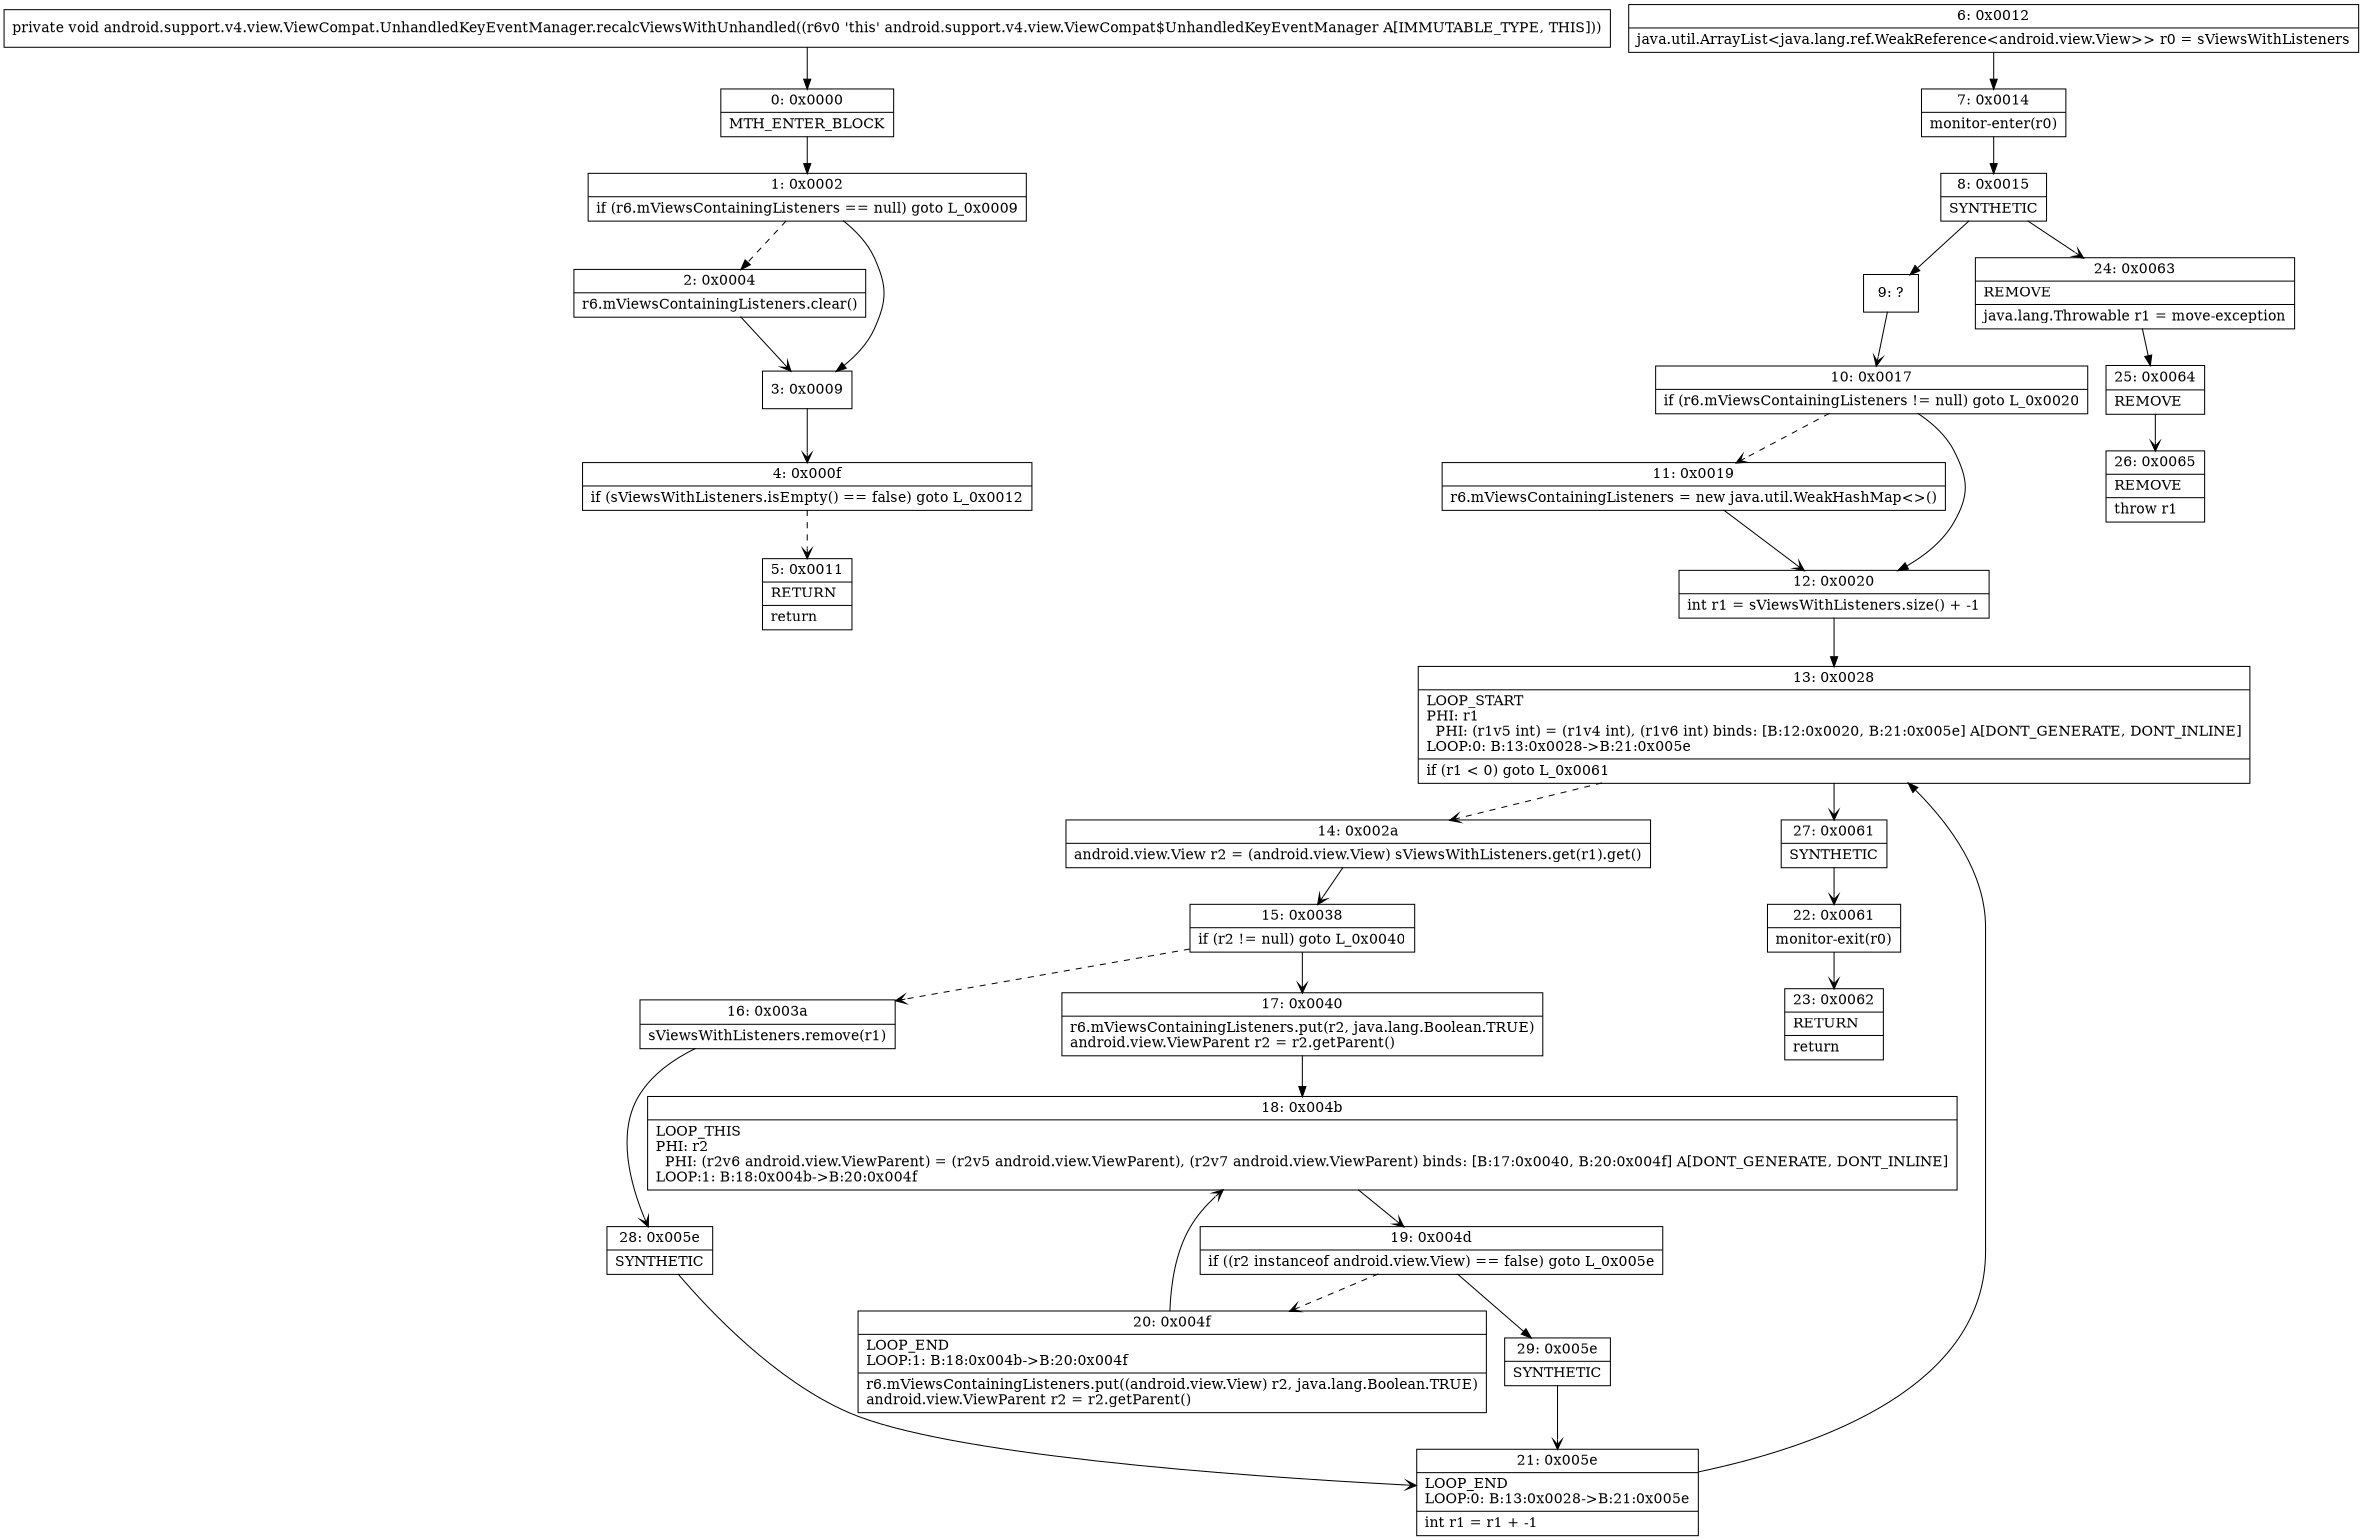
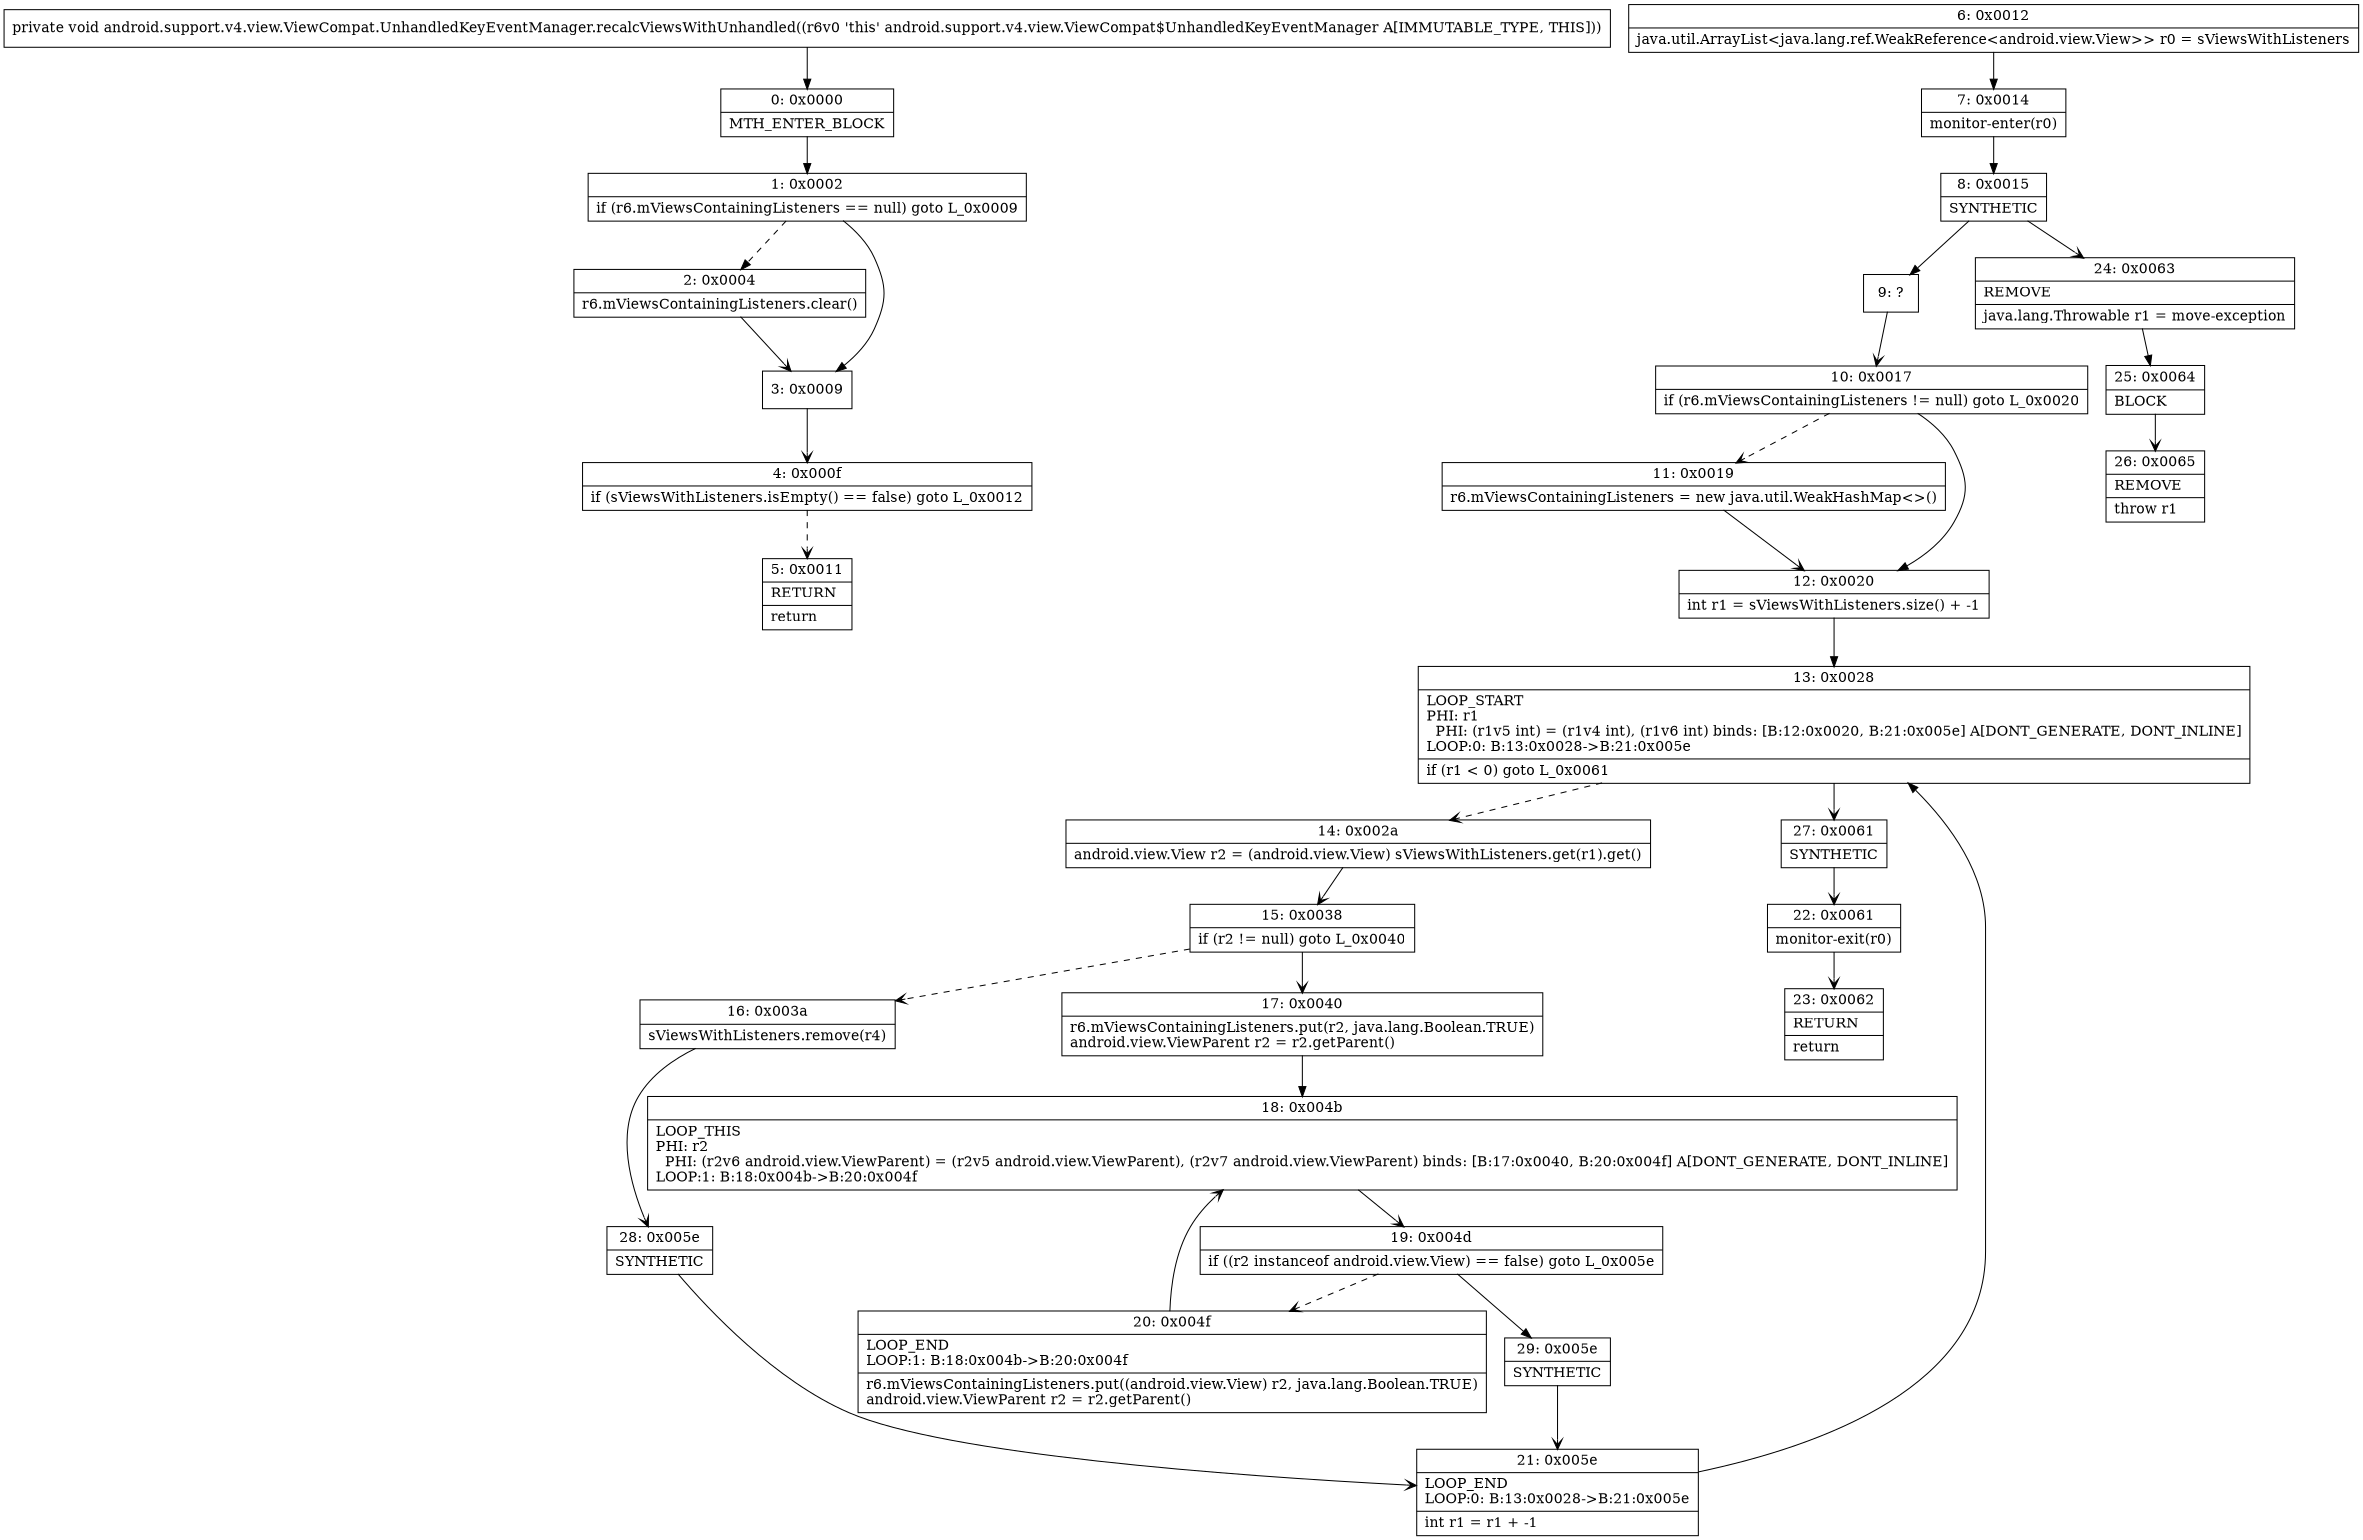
node "25: 0x0064": text "REMOVE" -> "BLOCK"
node "16: 0x003a": text "sViewsWithListeners.remove(r1)" -> "sViewsWithListeners.remove(r4)"
